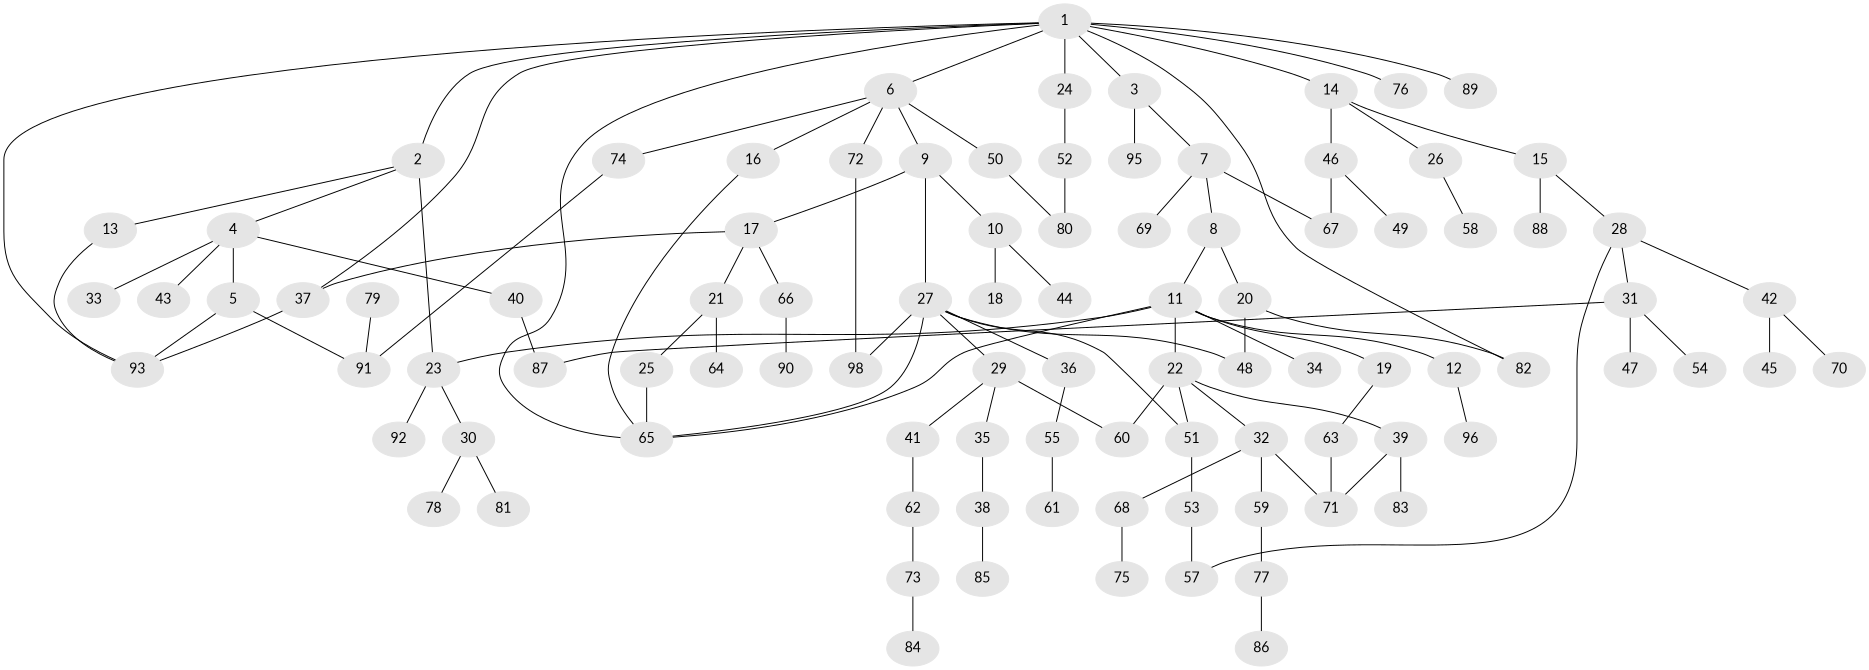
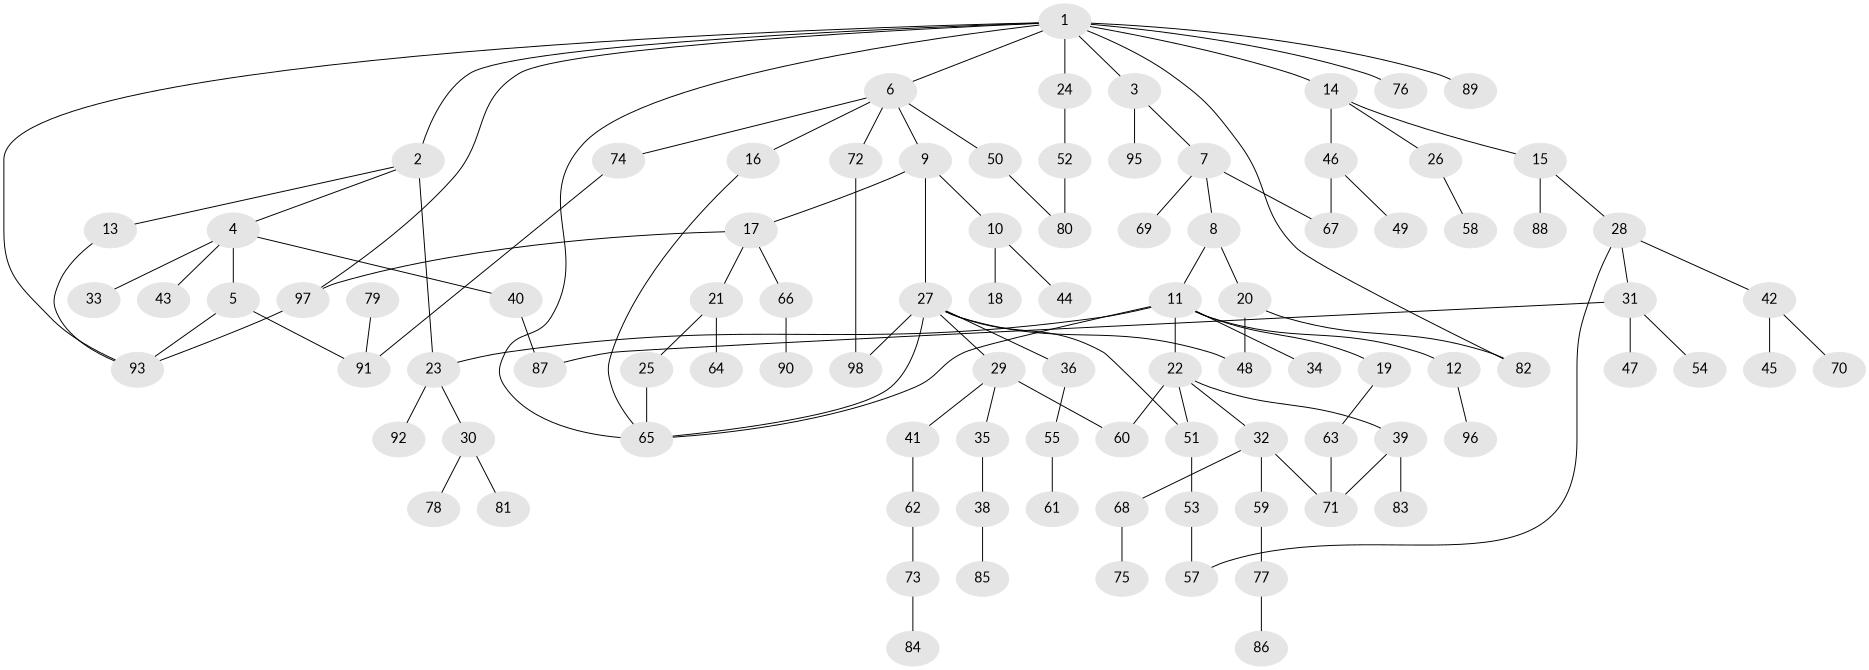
node "37": label "37" -> "97"
